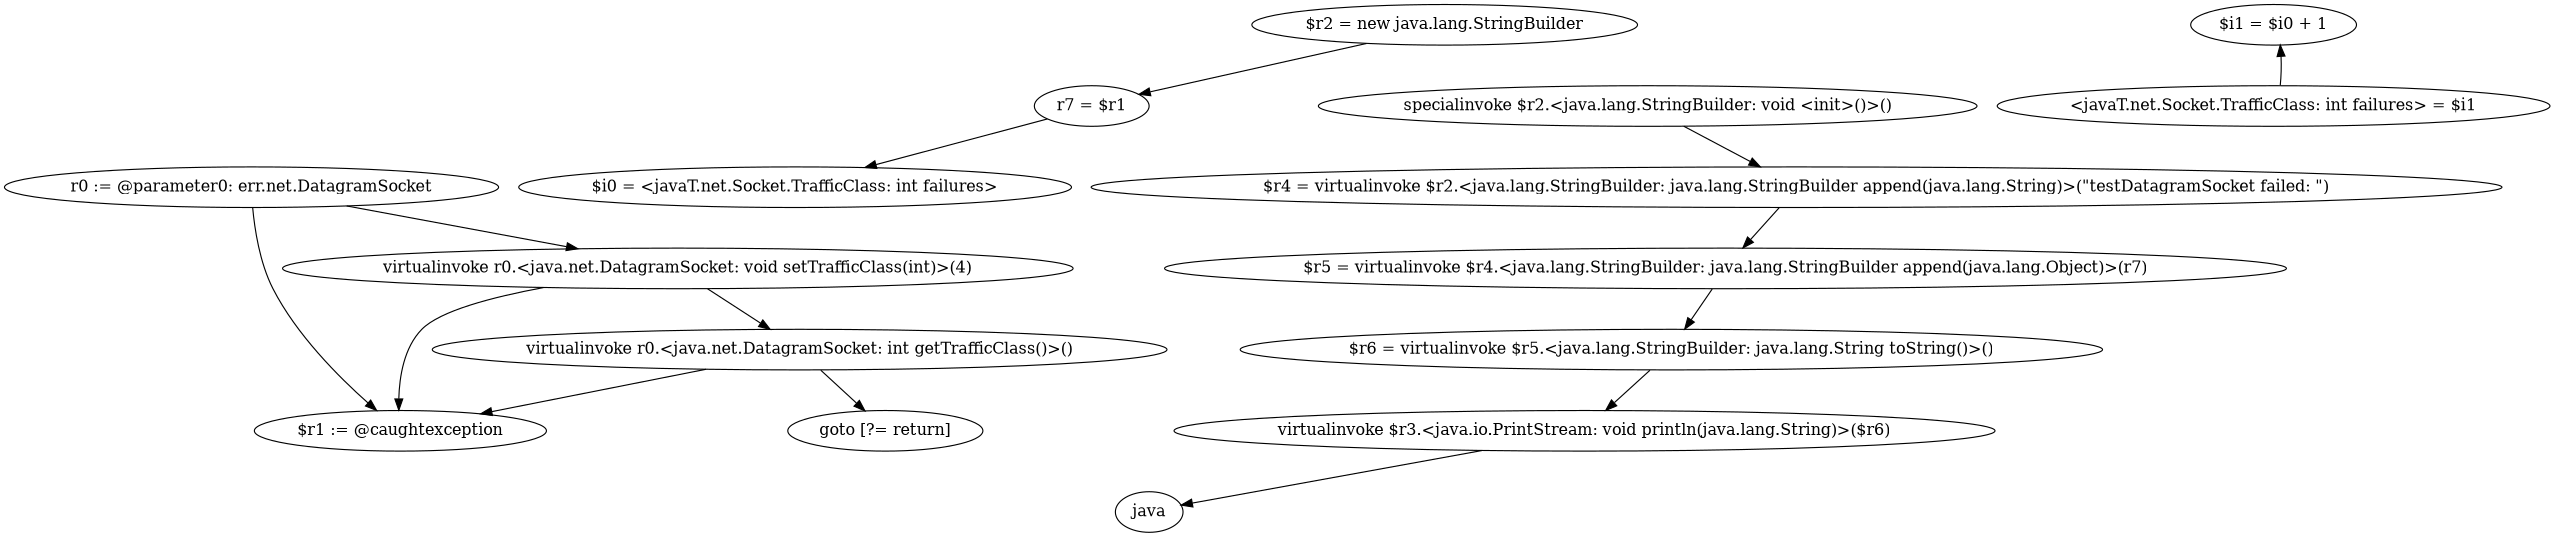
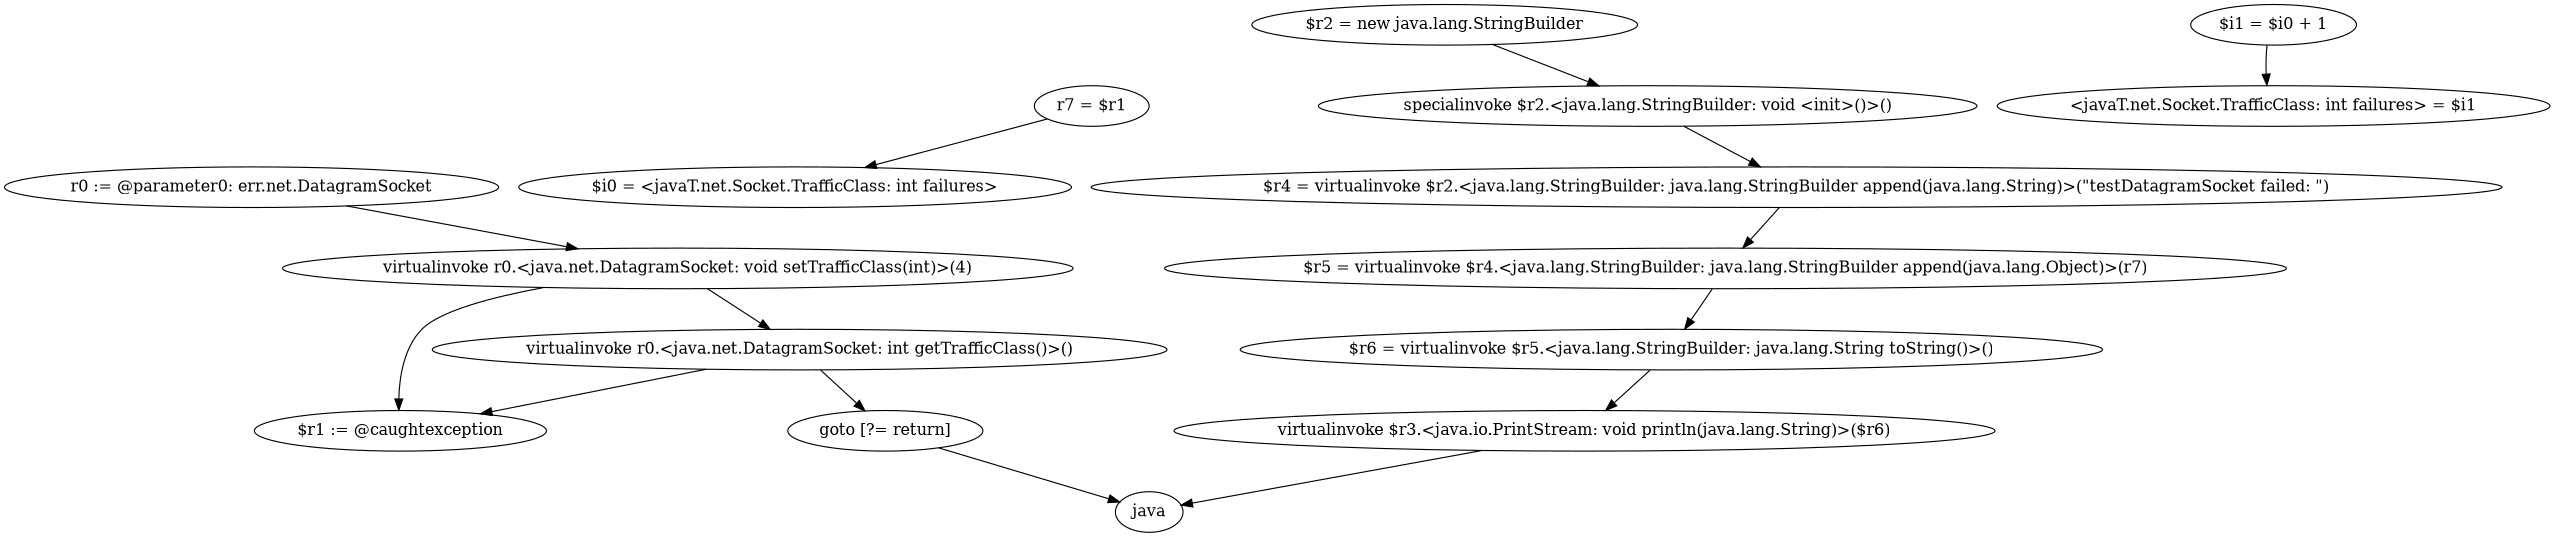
edge "$r2 = new java.lang.StringBuilder" -> "r7 = $r1": now "$r2 = new java.lang.StringBuilder" -> "specialinvoke $r2.<java.lang.StringBuilder: void <init>()>()"
edge "<javaT.net.Socket.TrafficClass: int failures> = $i1" -> "$i1 = $i0 + 1": reversed
edge "r0 := @parameter0: err.net.DatagramSocket" -> "$r1 := @caughtexception": removed
edge "goto [?= return]" -> "java": added
